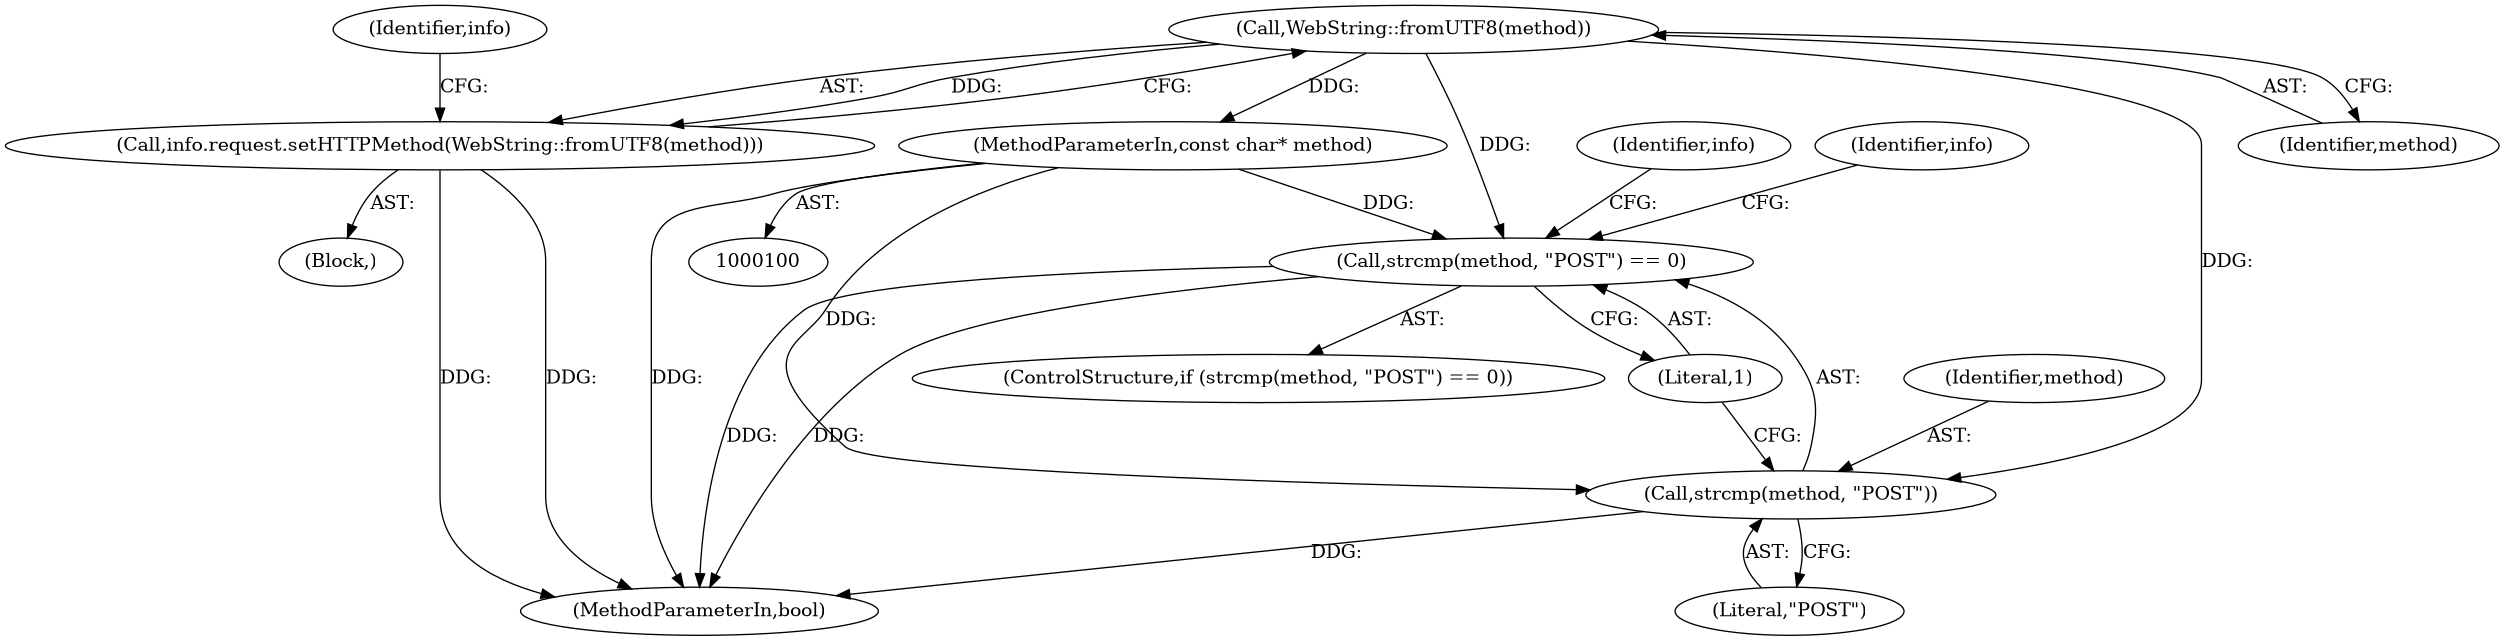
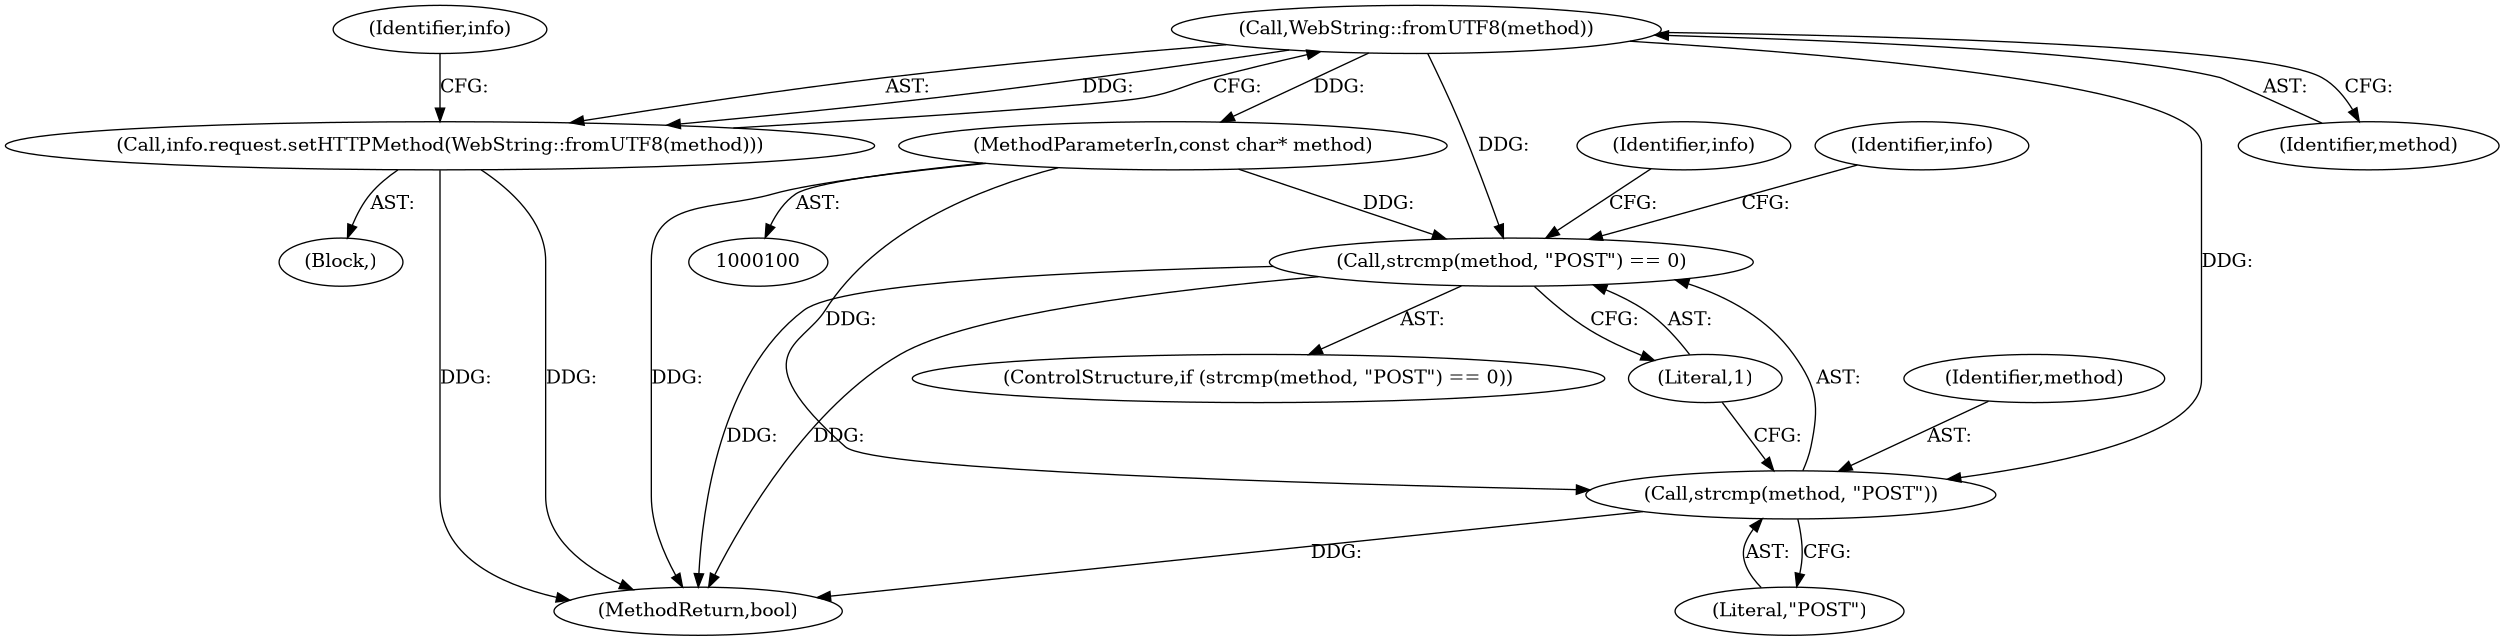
node "(MethodParameterIn,bool)": label "(MethodParameterIn,bool)" -> "(MethodReturn,bool)"
